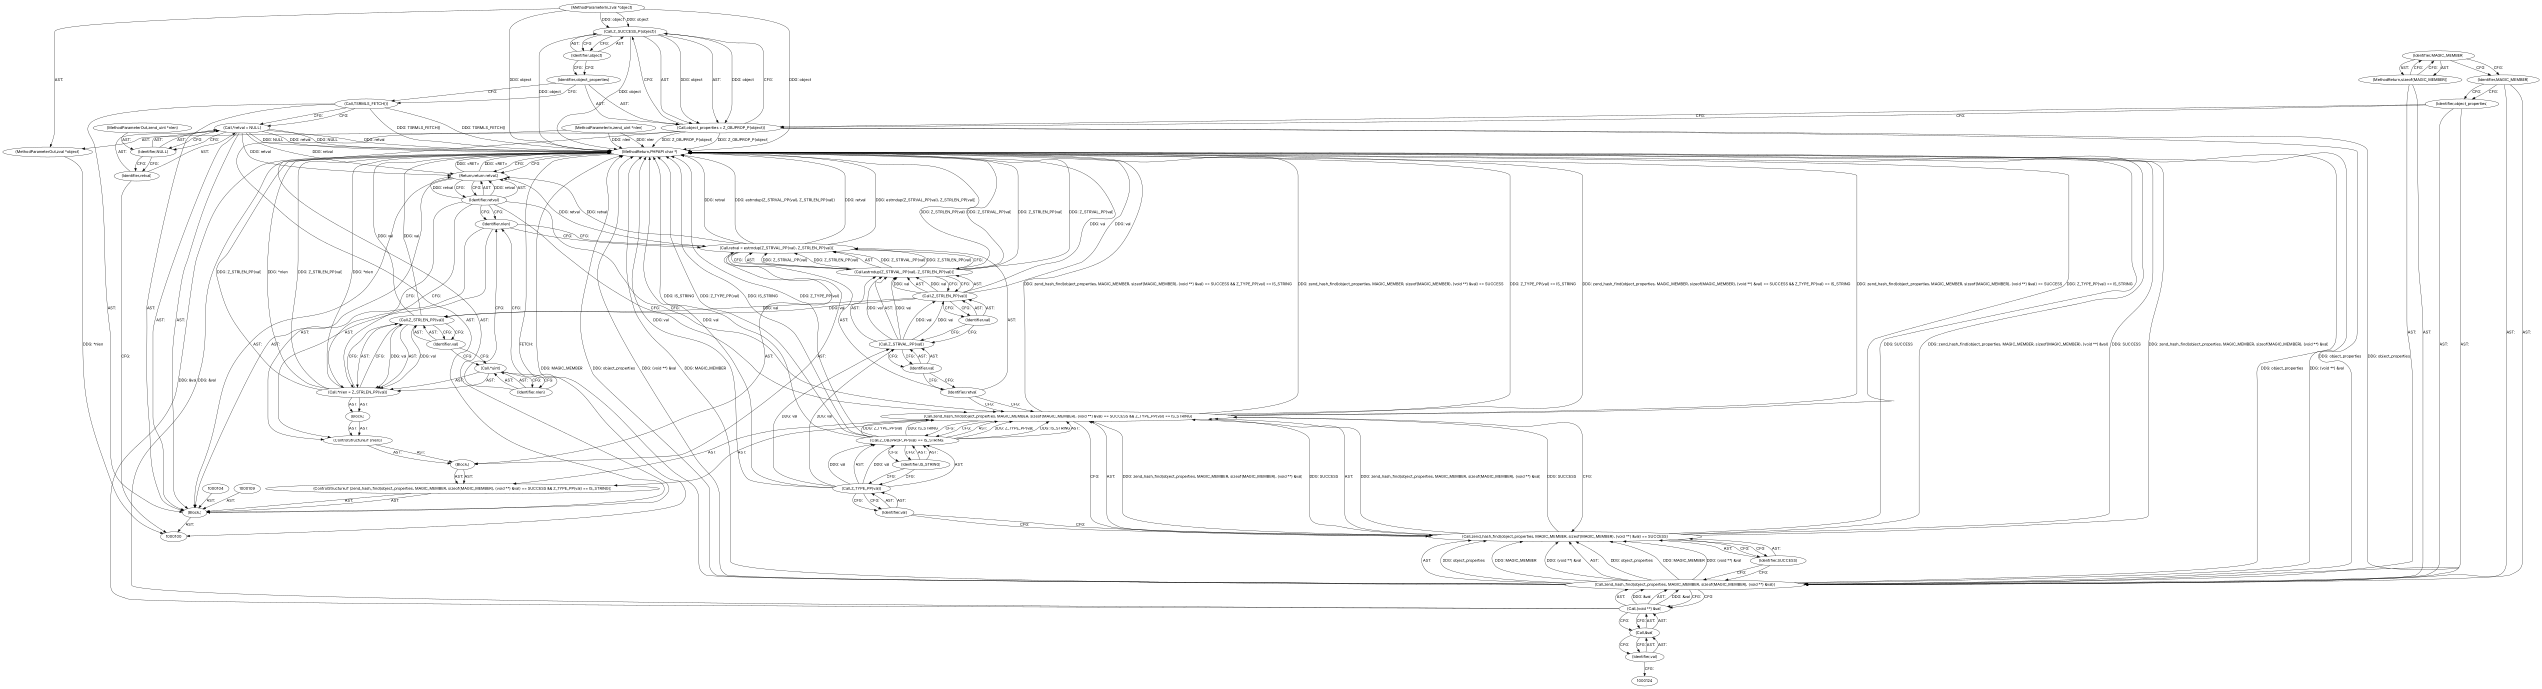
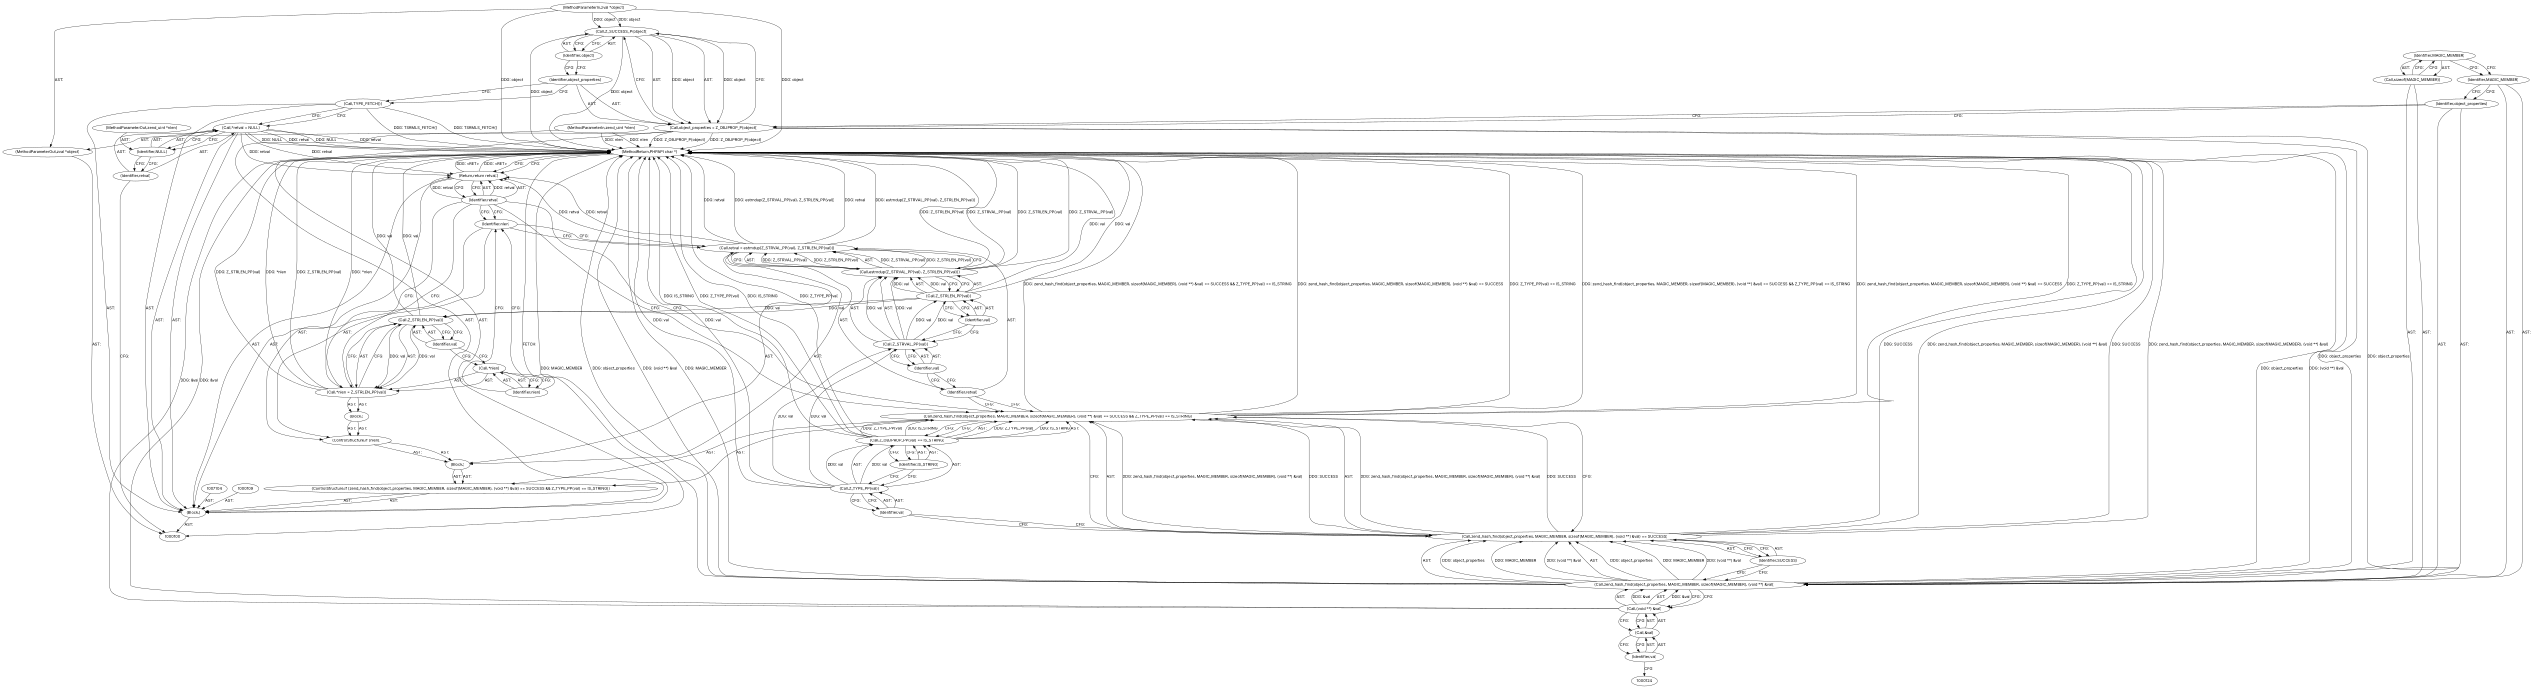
node "(MethodReturn,sizeof(MAGIC_MEMBER))": label "(MethodReturn,sizeof(MAGIC_MEMBER))" -> "(Call,sizeof(MAGIC_MEMBER))"
node "(Call,TSRMLS_FETCH())": label "(Call,TSRMLS_FETCH())" -> "(Call,TYPE_FETCH())"
edge "(MethodParameterOut,zval *object)" -> "1000100": label "DDG: *nlen" -> "AST: "
node "(Call,*uint)": label "(Call,*uint)" -> "(Call,*nlen)"
node "1000104": label "1000104" -> "1007104"
